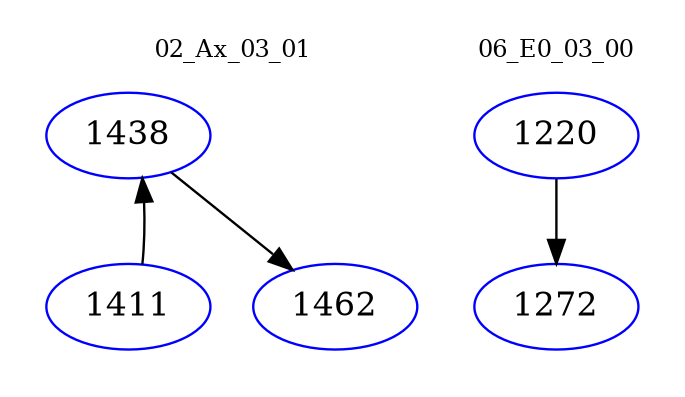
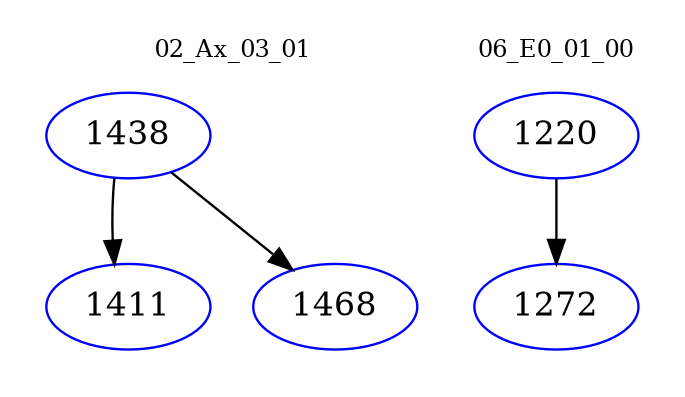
cluster "06_E0_03_00": label "06_E0_03_00" -> "06_E0_01_00"
edge "1411" -> "1438": reversed
node "1462": label "1462" -> "1468"
